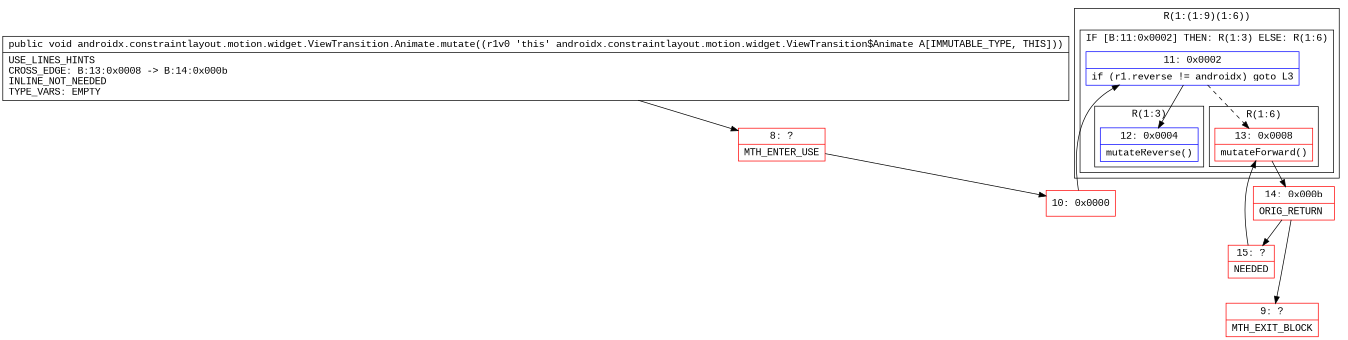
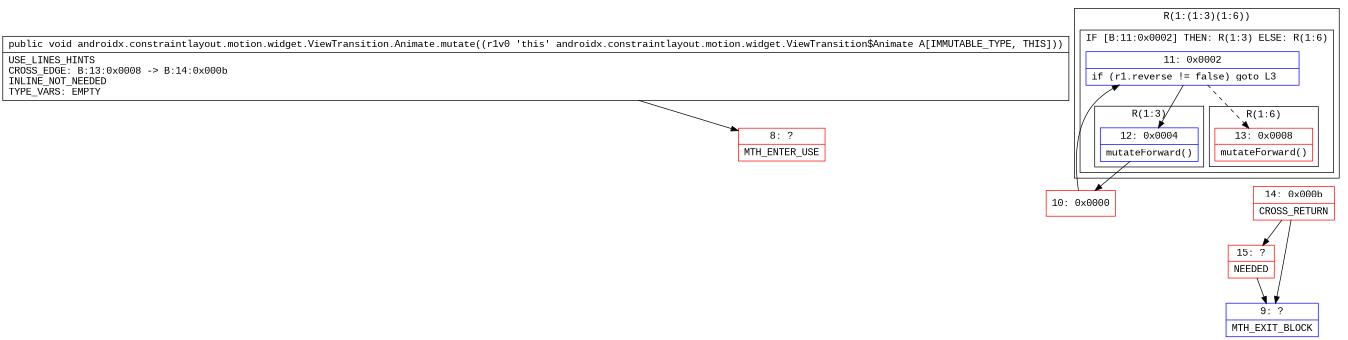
cluster "R(1:(1:9)(1:6))": label "R(1:(1:9)(1:6))" -> "R(1:(1:3)(1:6))"
node "11: 0x0002": text "if (r1.reverse != androidx) goto L3" -> "if (r1.reverse != false) goto L3"
node "12: 0x0004": text "mutateReverse()" -> "mutateForward()"
edge "13: 0x0008" -> "14: 0x000b": removed
edge "8: ?" -> "10: 0x0000": now "12: 0x0004" -> "10: 0x0000"
edge "15: ?" -> "13: 0x0008": now "15: ?" -> "9: ?"
node "14: 0x000b": text "ORIG_RETURN" -> "CROSS_RETURN"
node "9: ?": color red -> blue
